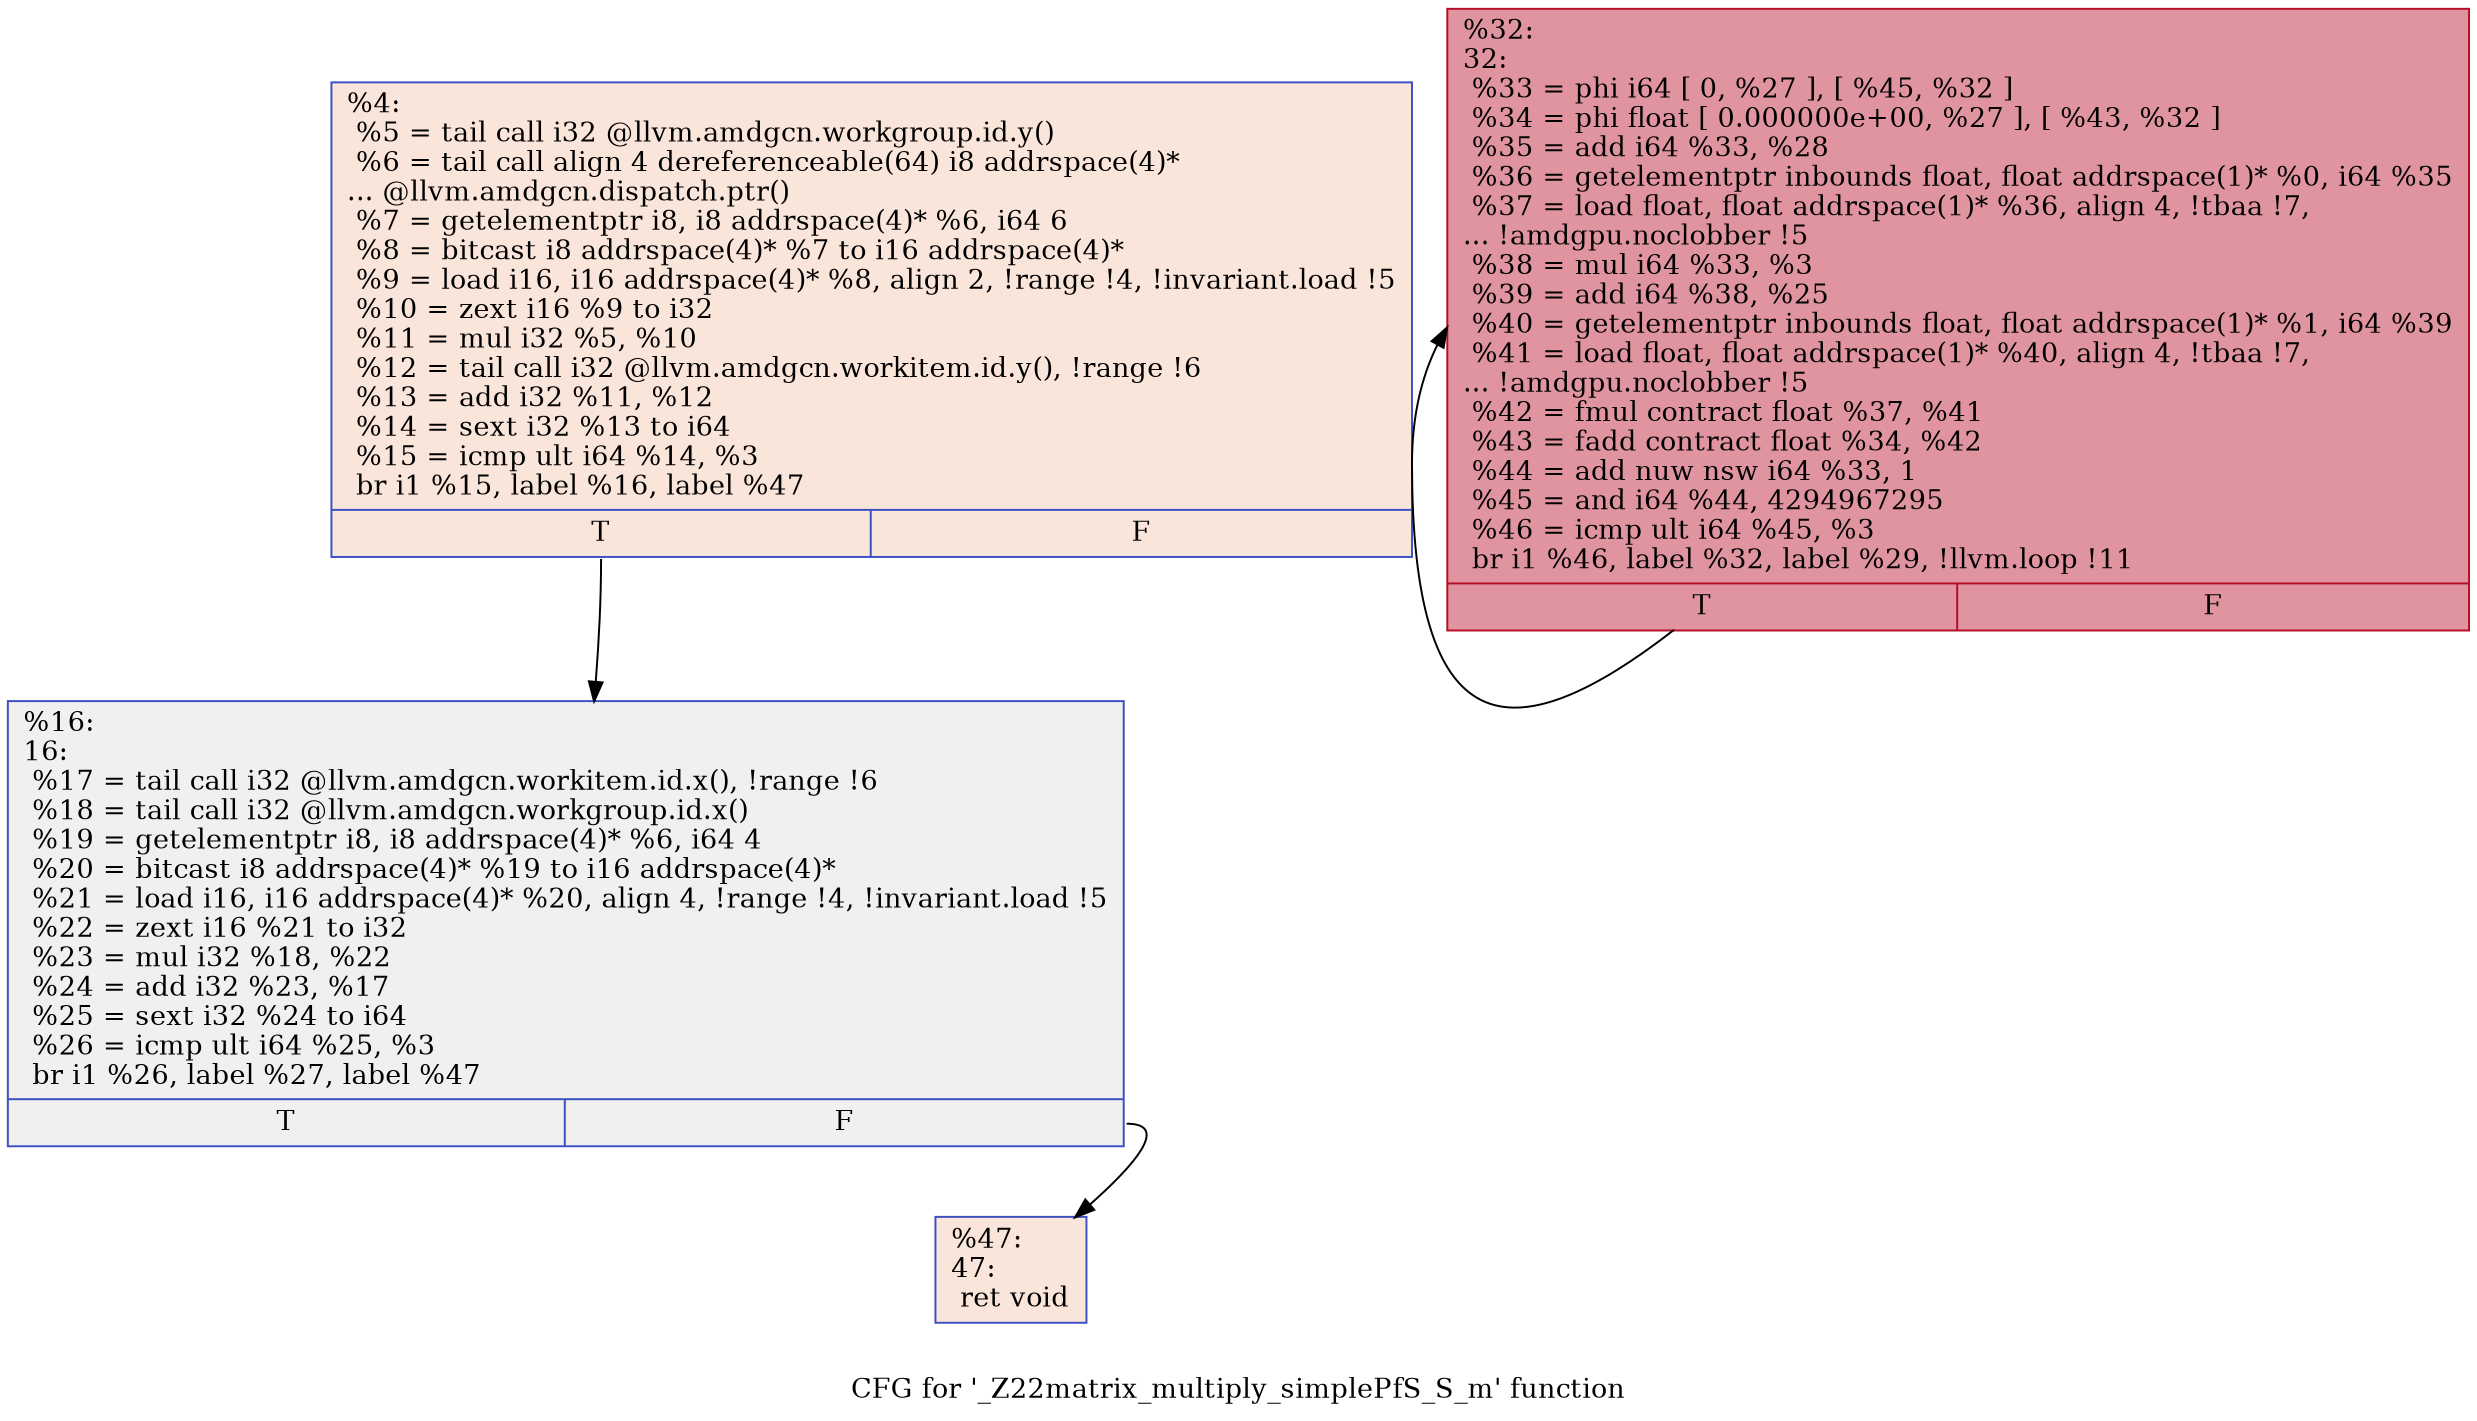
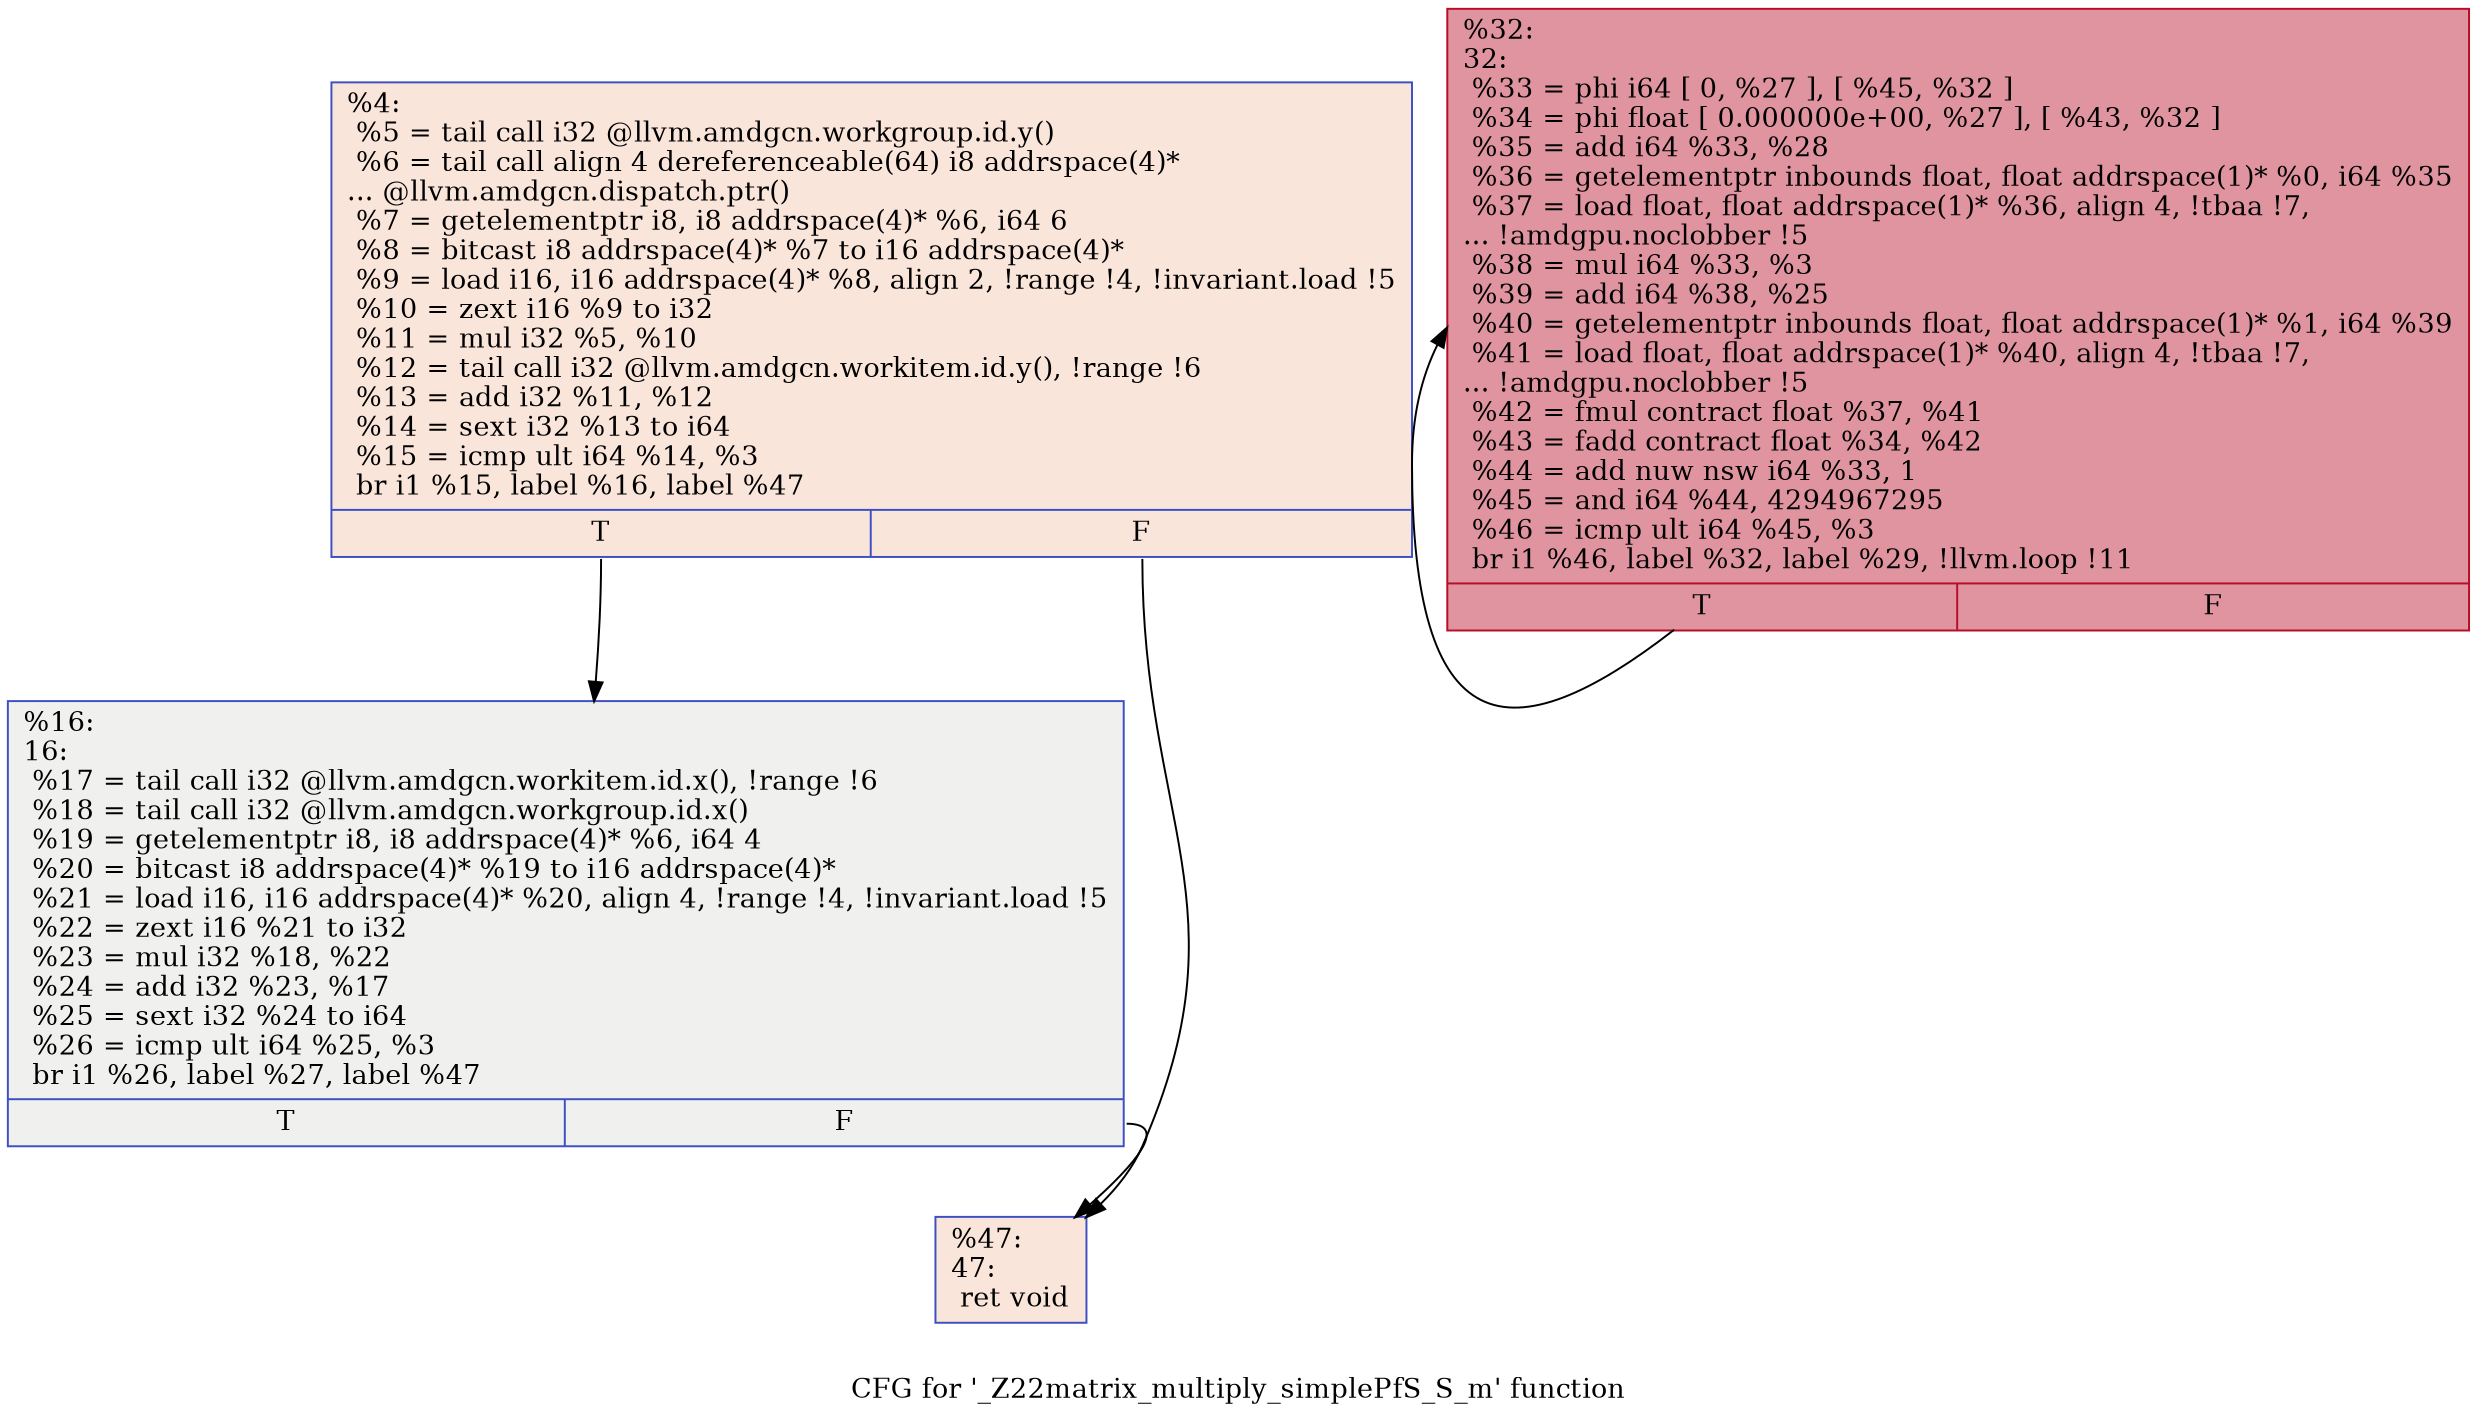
edge "%4:" -> "%47:": added
